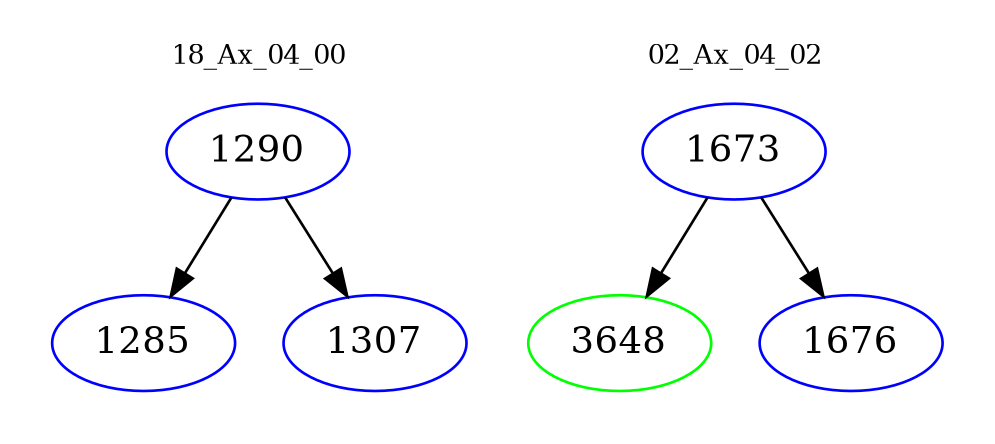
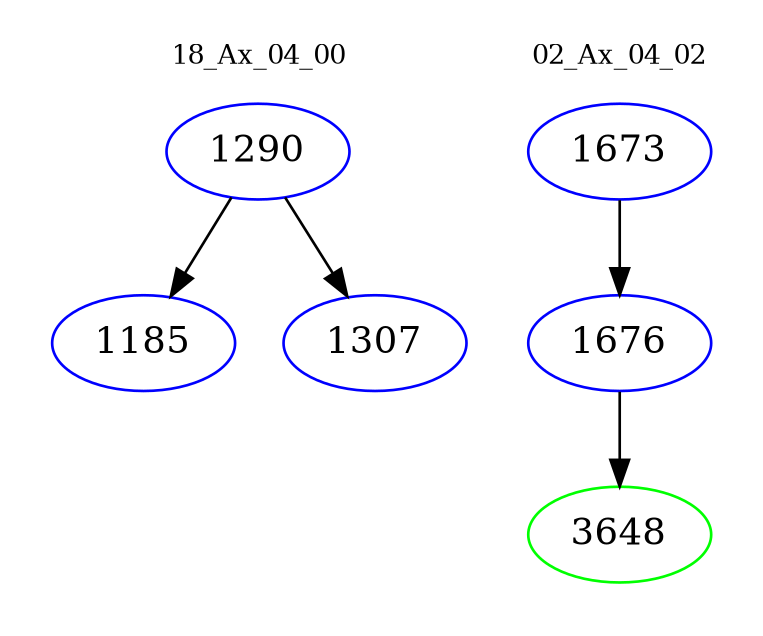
edge "1673" -> "3648": now "1676" -> "3648"
node "1285": label "1285" -> "1185"
